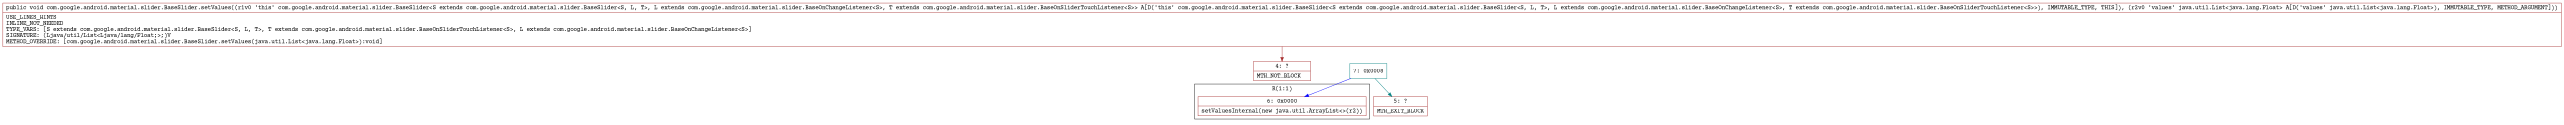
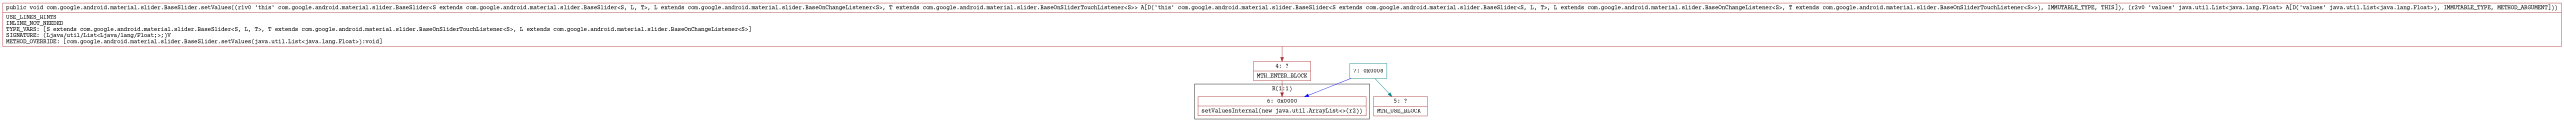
node "4: ?": text "MTH_NOT_BLOCK" -> "MTH_ENTER_BLOCK"
edge "4: ?" -> "6: 0x0000": added
node "5: ?": text "MTH_EXIT_BLOCK" -> "MTH_USE_BLOCK"
